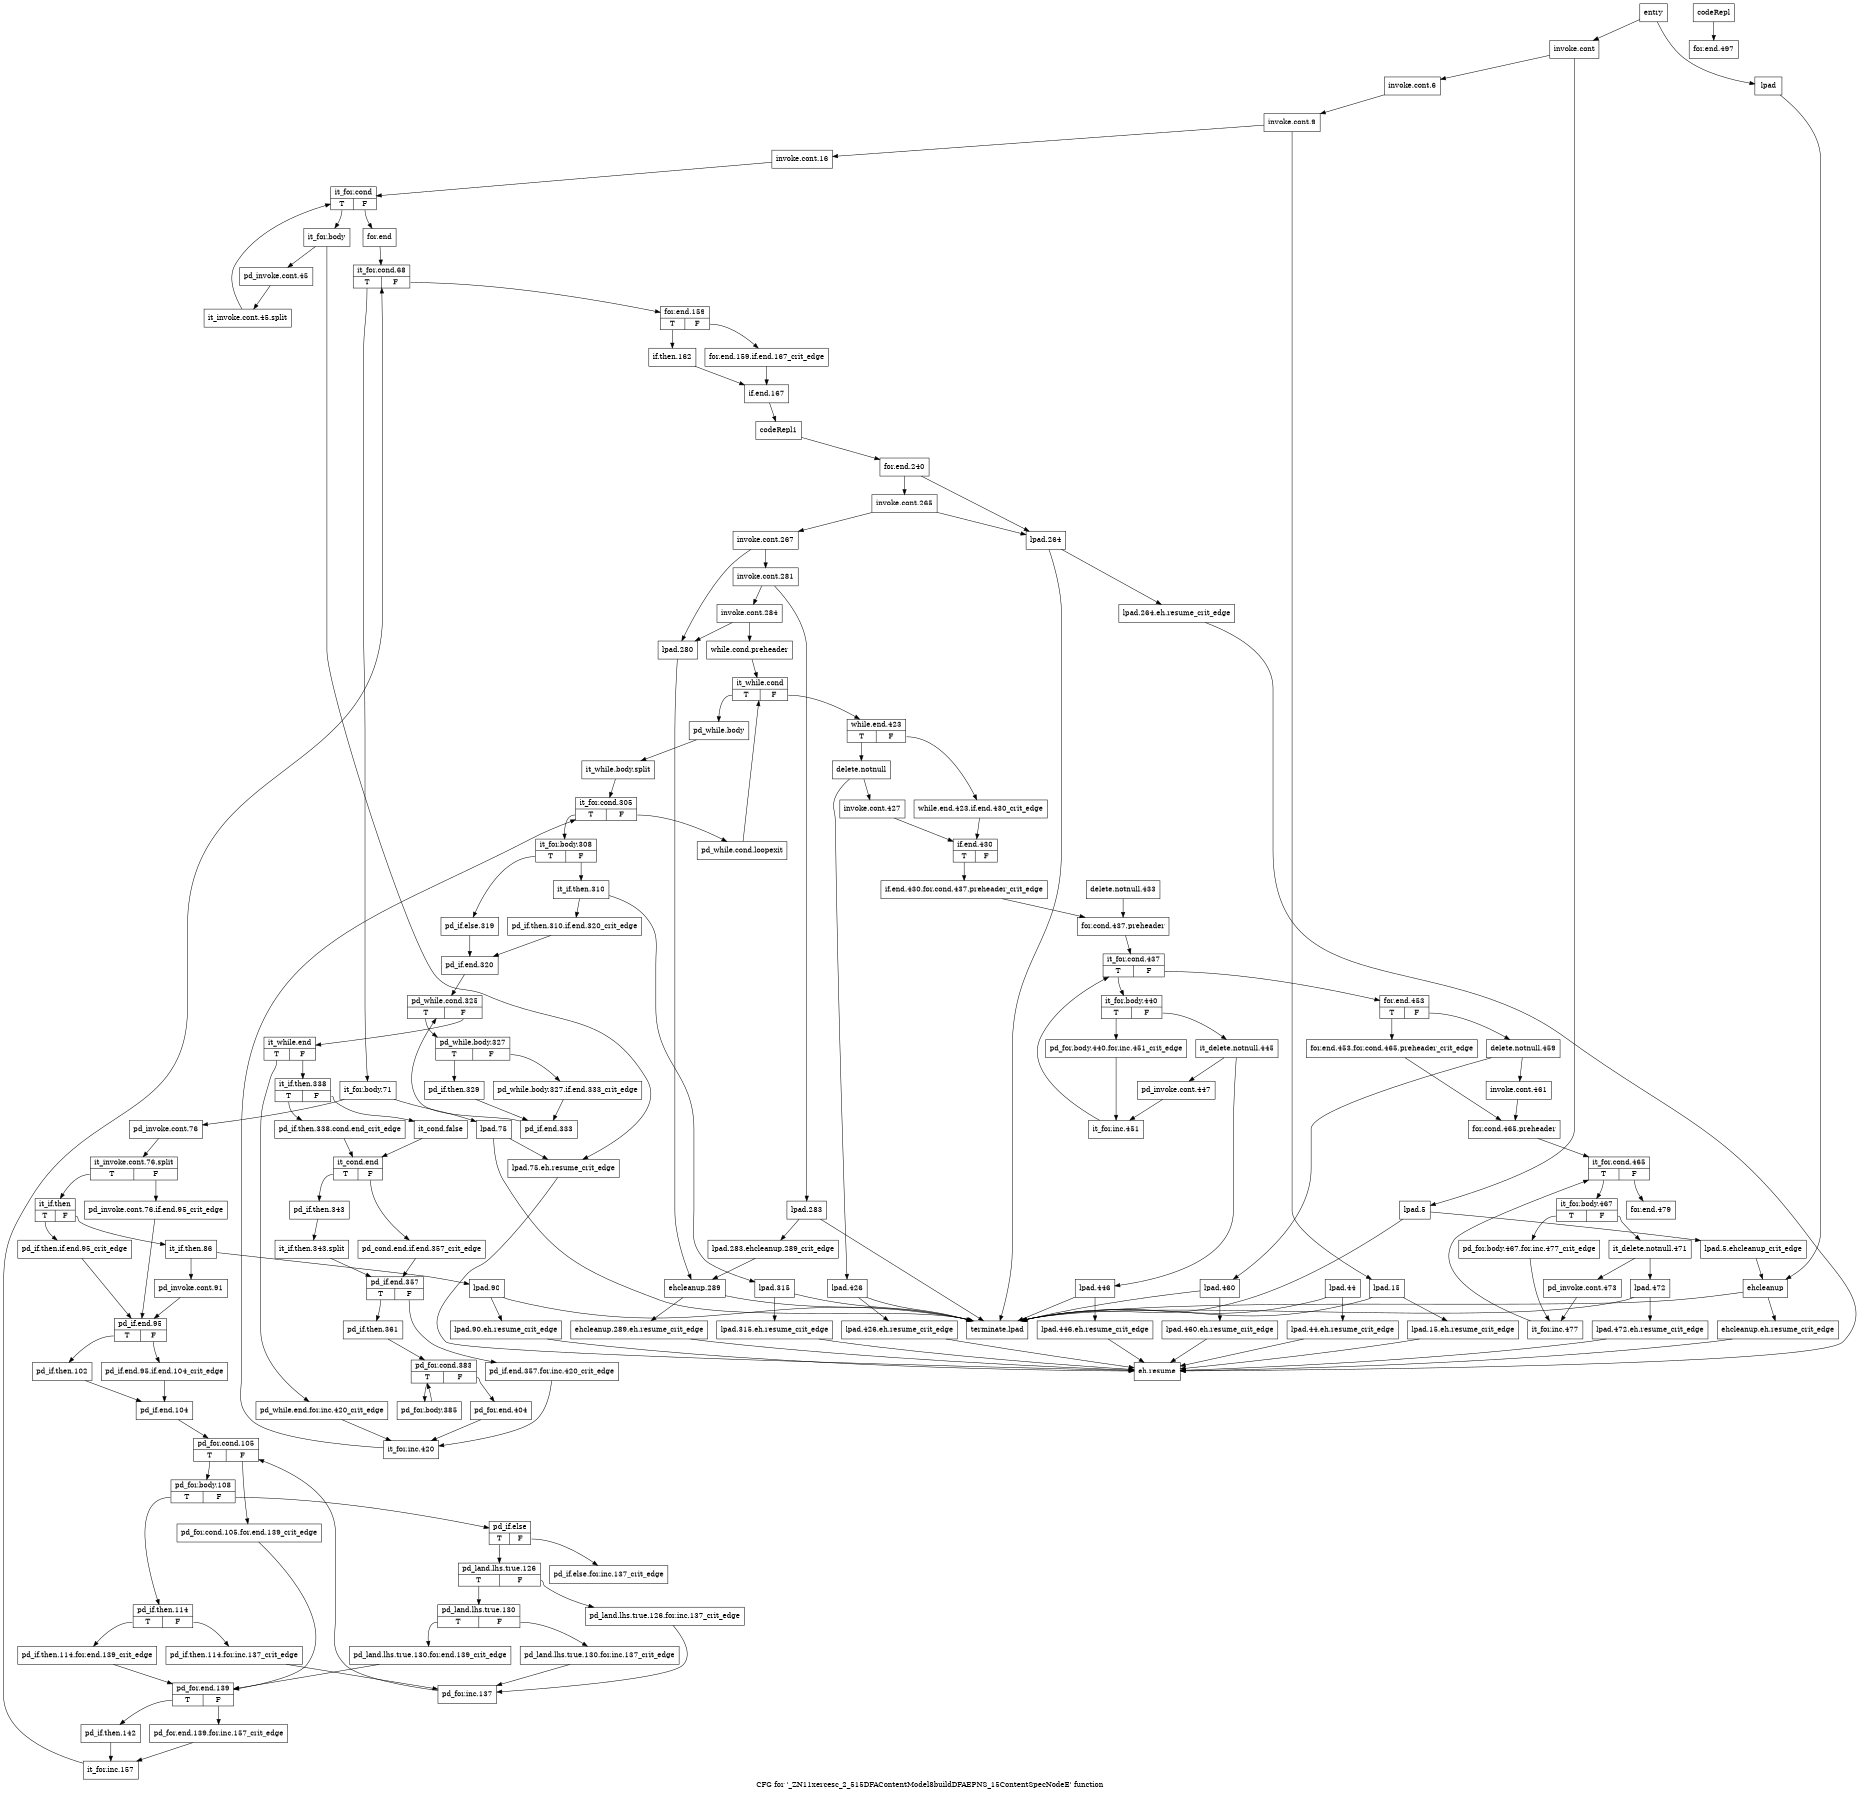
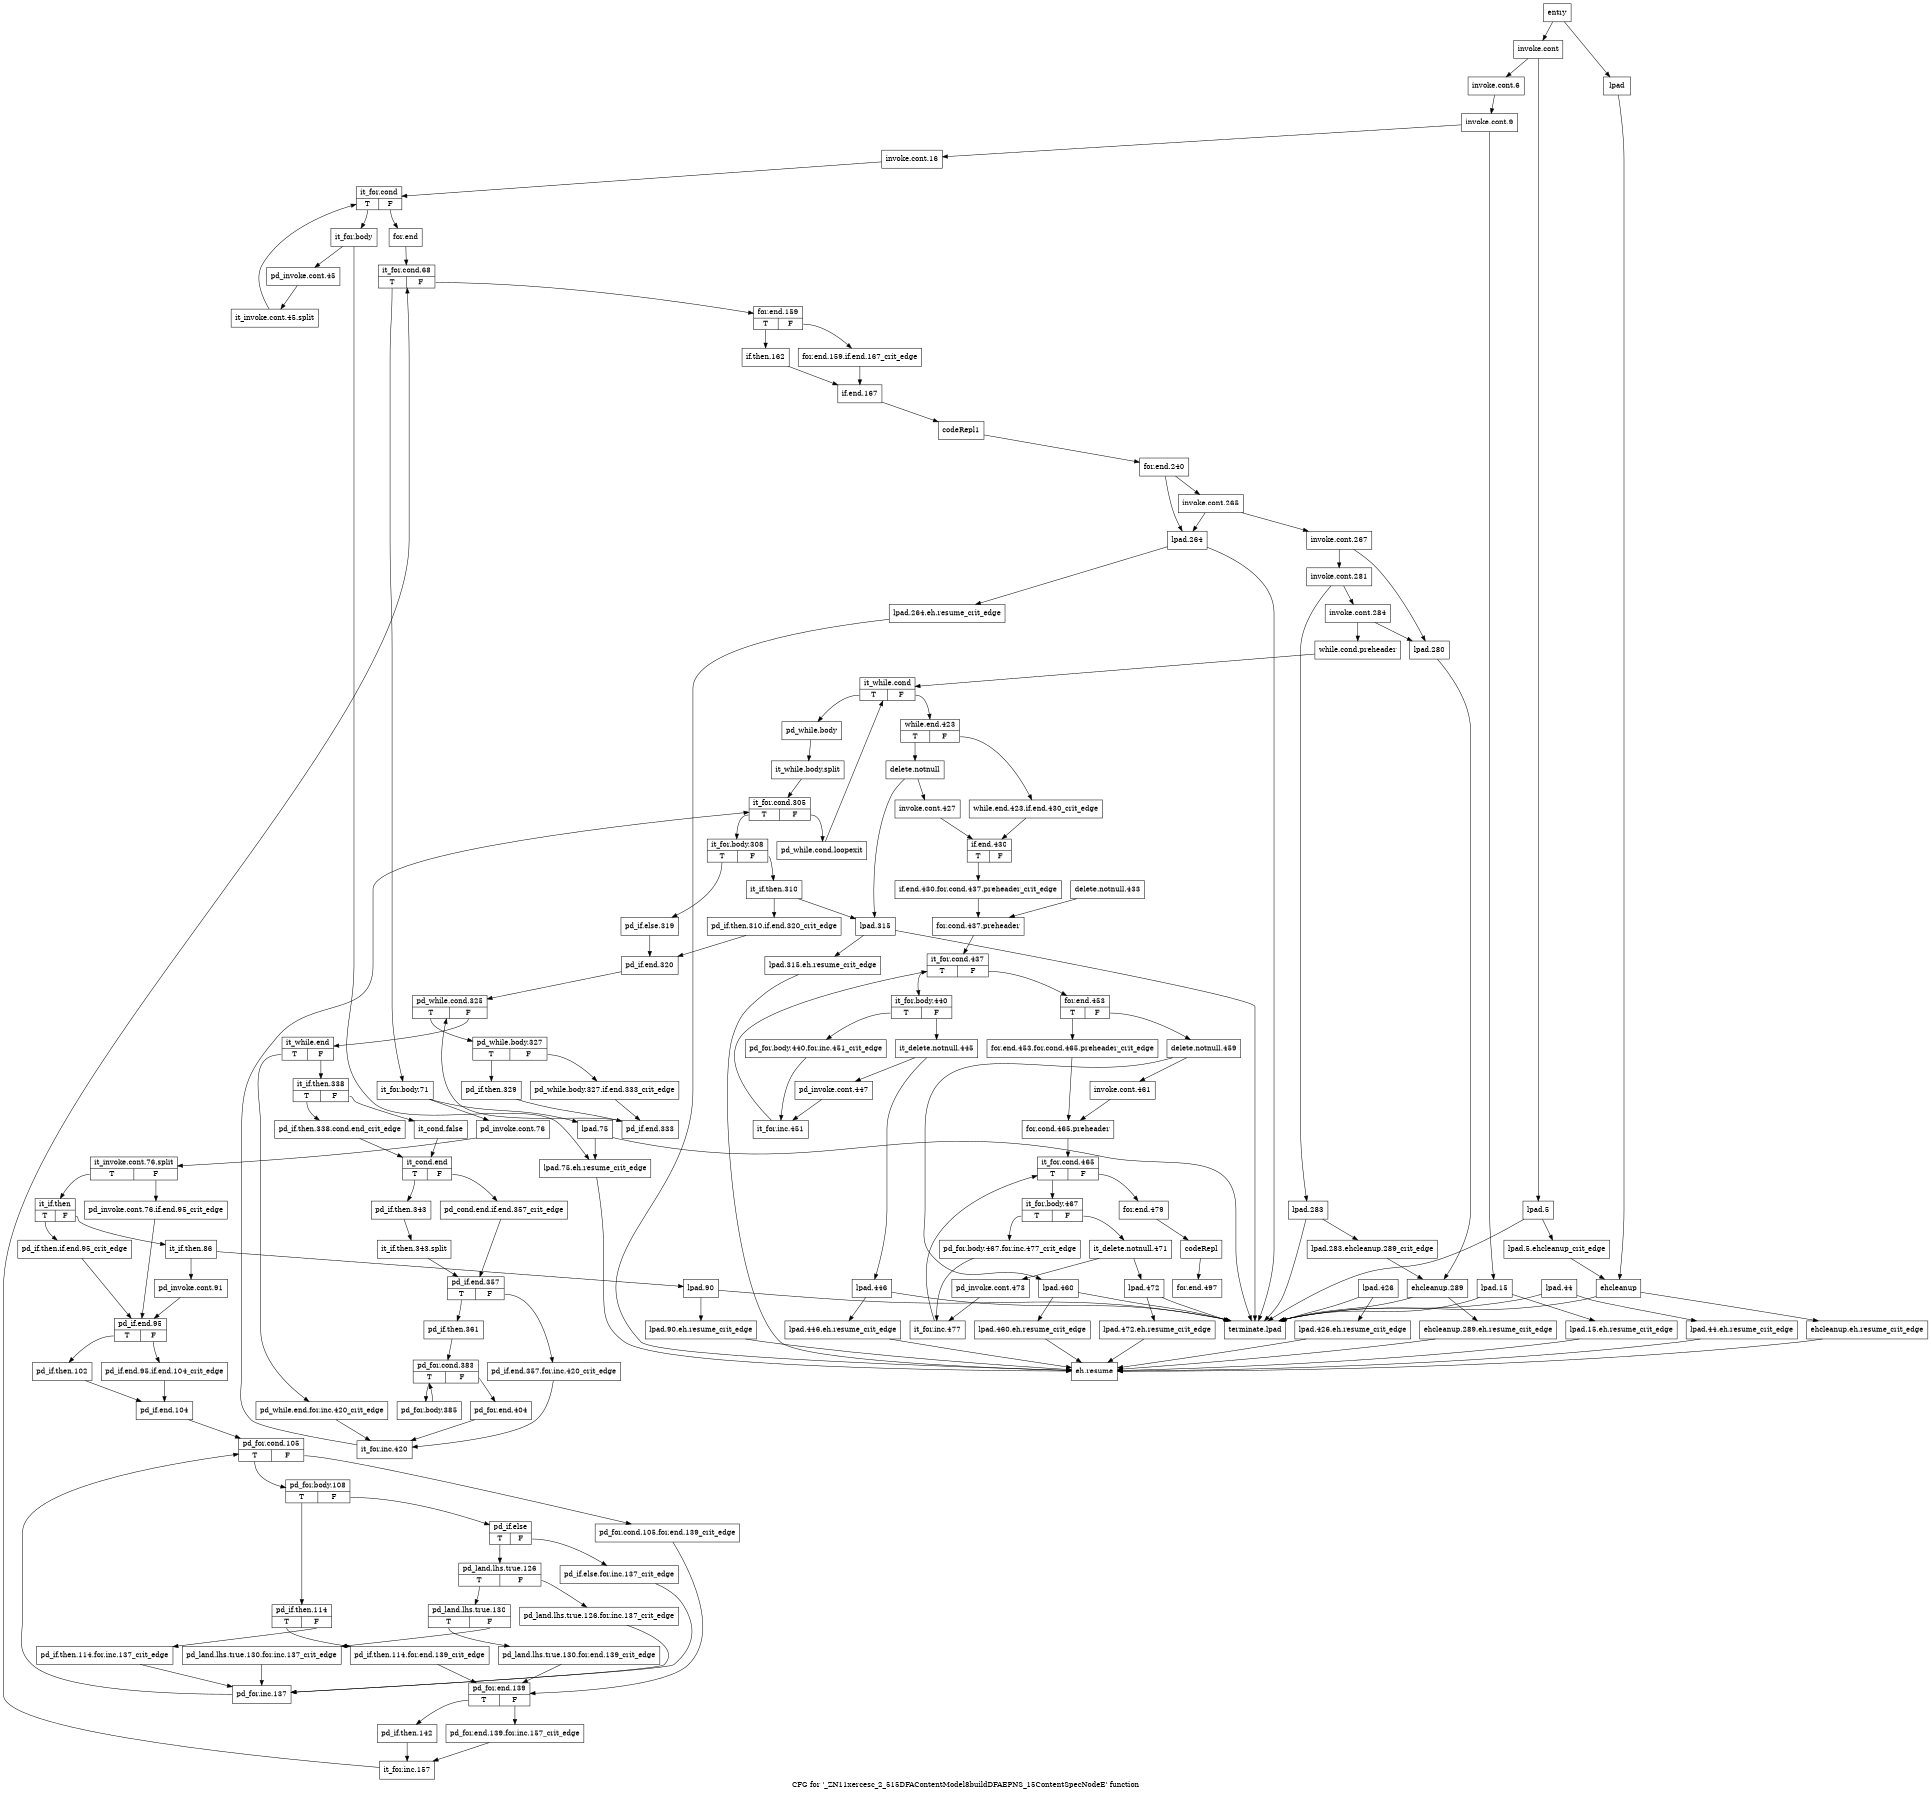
edge "delete.notnull" -> "lpad.426": now "delete.notnull" -> "lpad.315"
edge "for.end.479" -> "codeRepl": added
edge "pd_if.else.for.inc.137_crit_edge" -> "pd_for.inc.137": added
